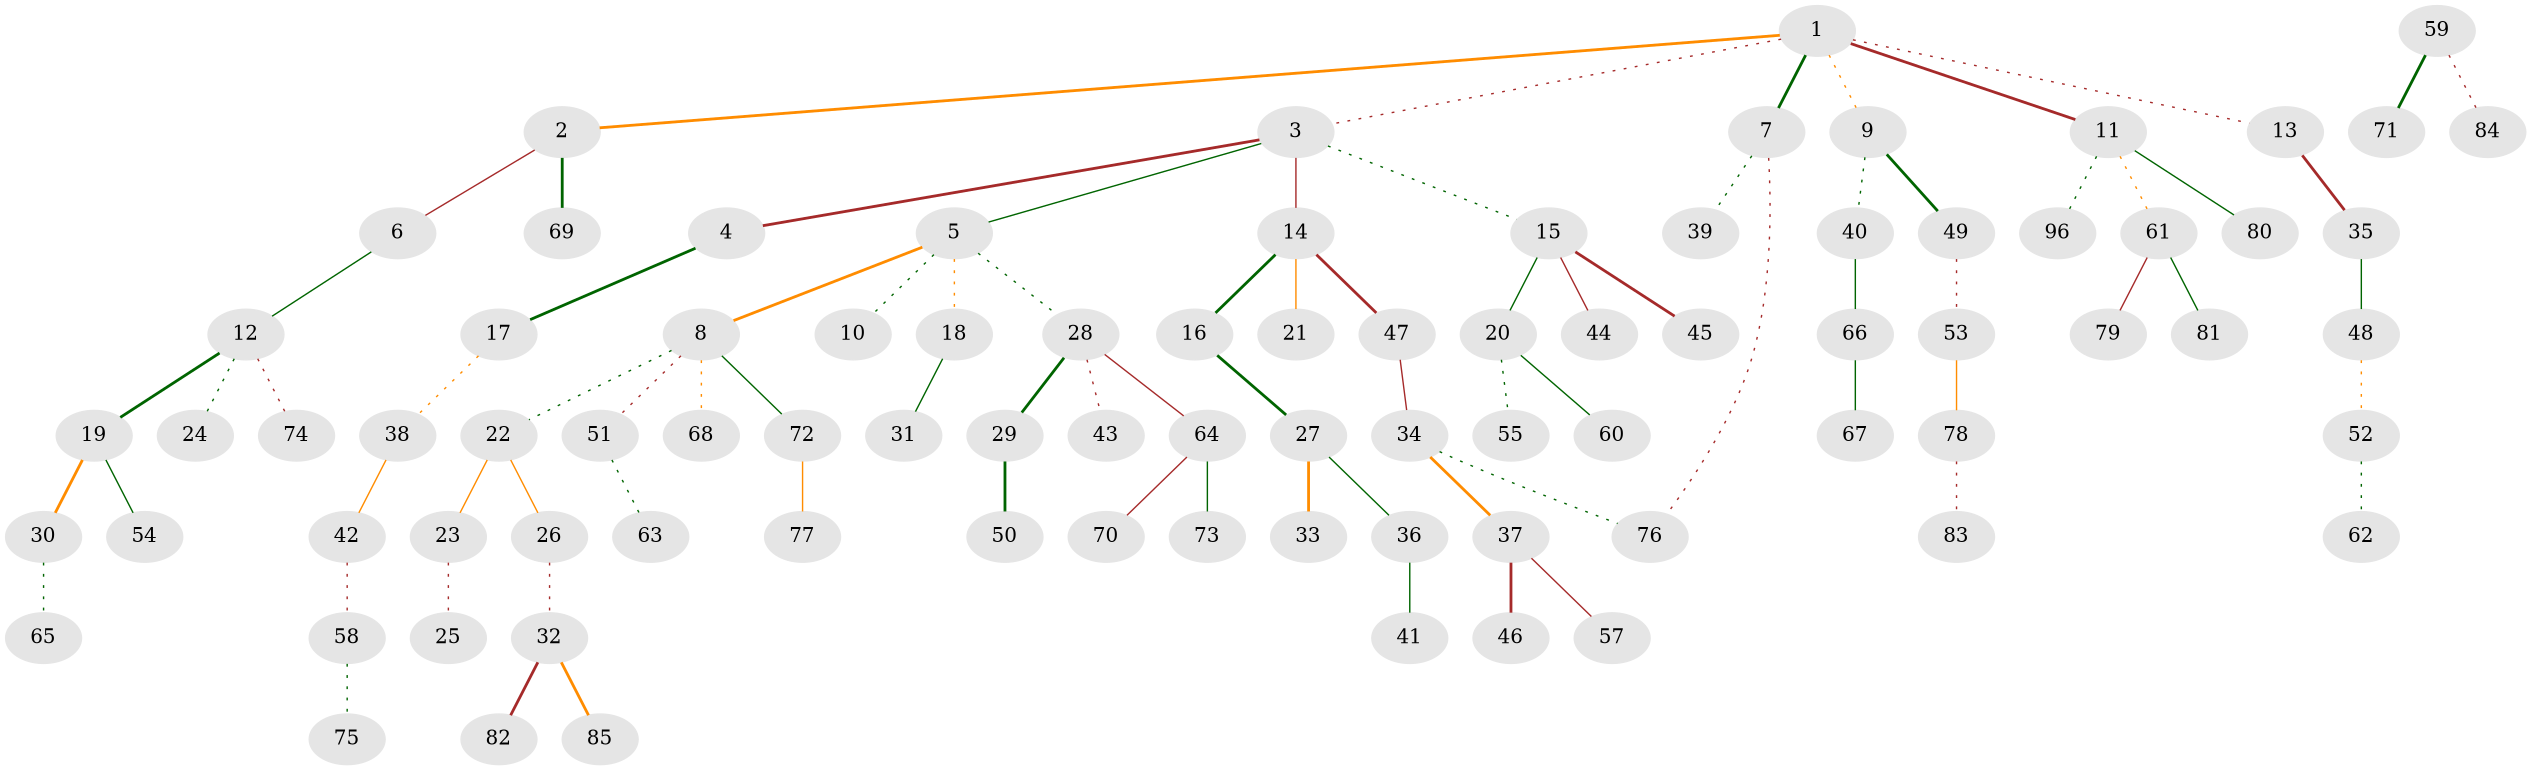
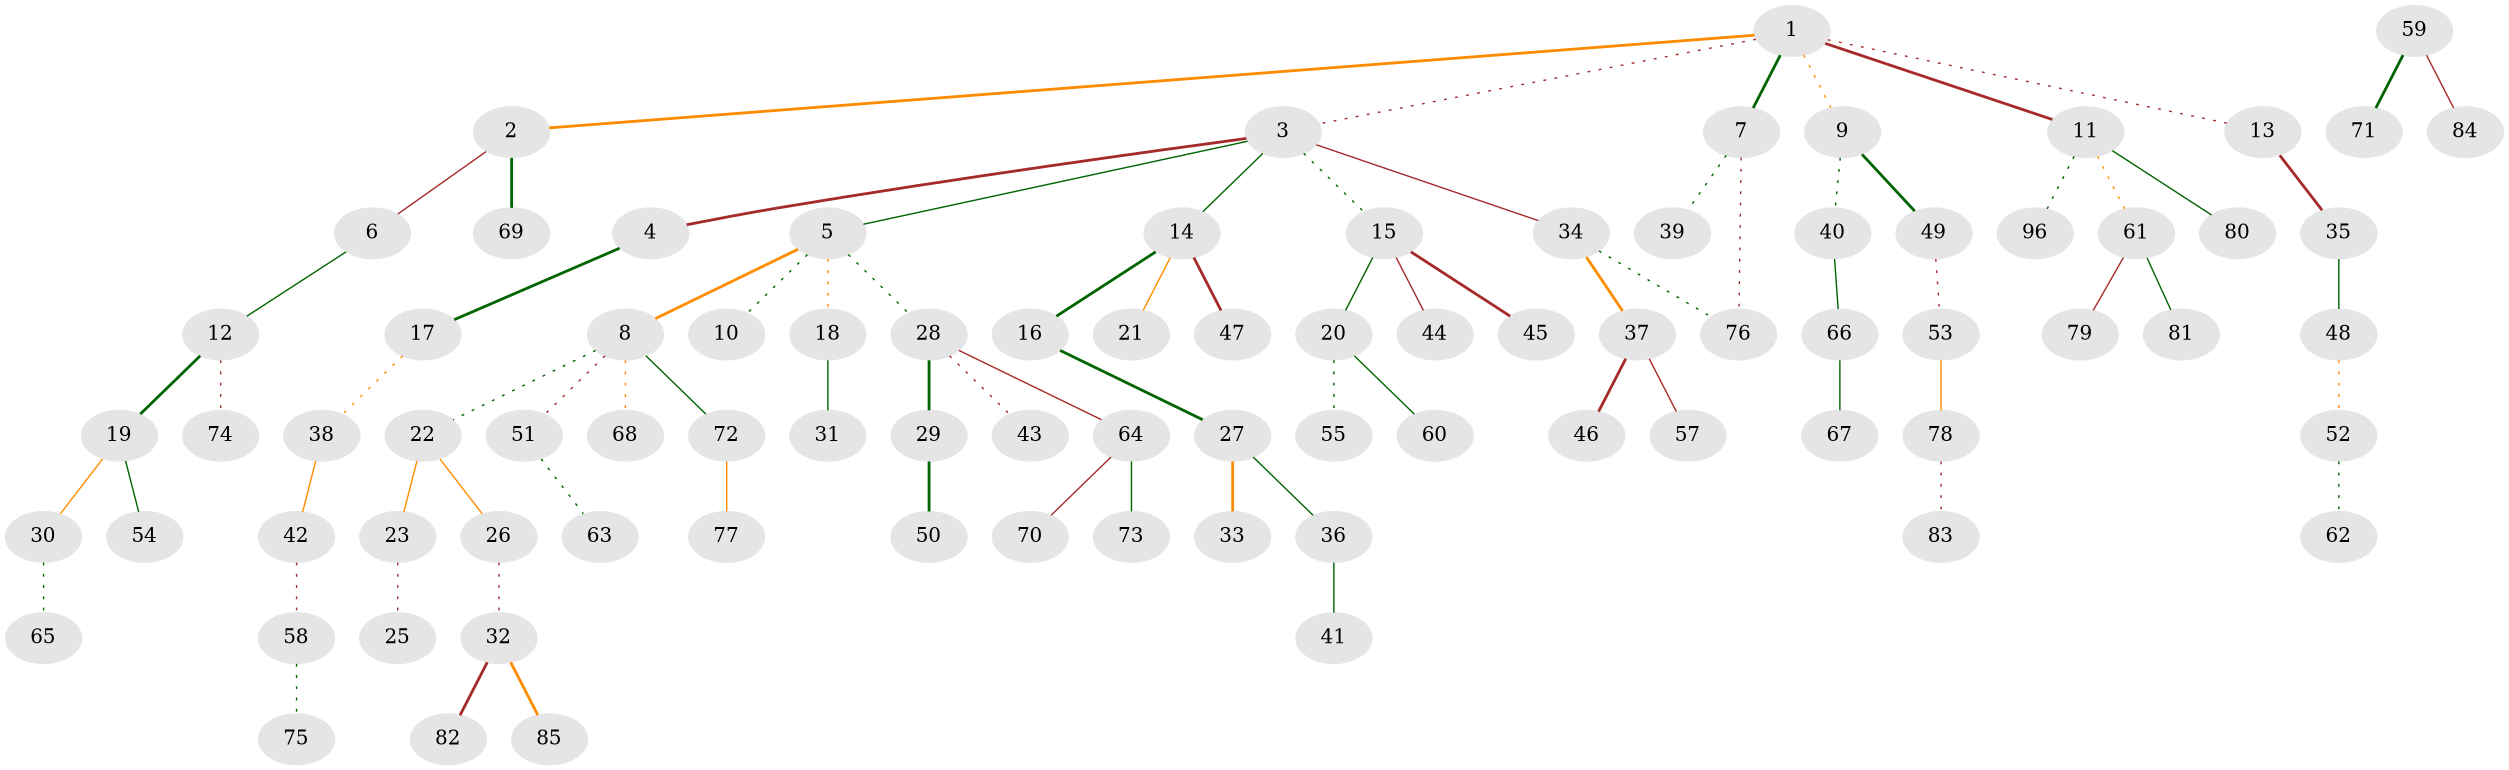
edge "59" -- "84": style dotted -> solid
edge "3" -- "14": color brown -> darkgreen
edge "47" -- "34": now "3" -- "34"
node "24": removed
edge "19" -- "30": style bold -> solid
